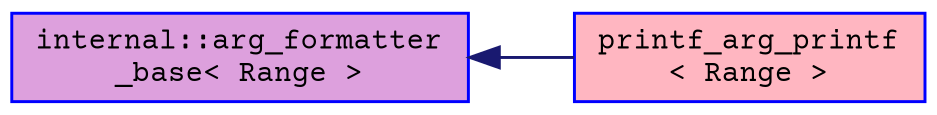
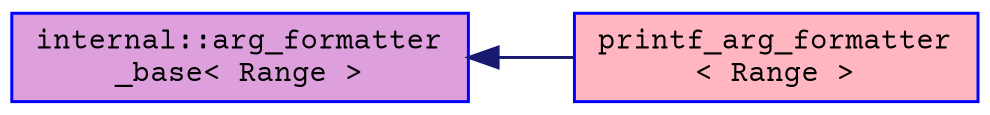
node "printf_arg_printf < Range >": label "printf_arg_printf < Range >" -> "printf_arg_formatter < Range >"
